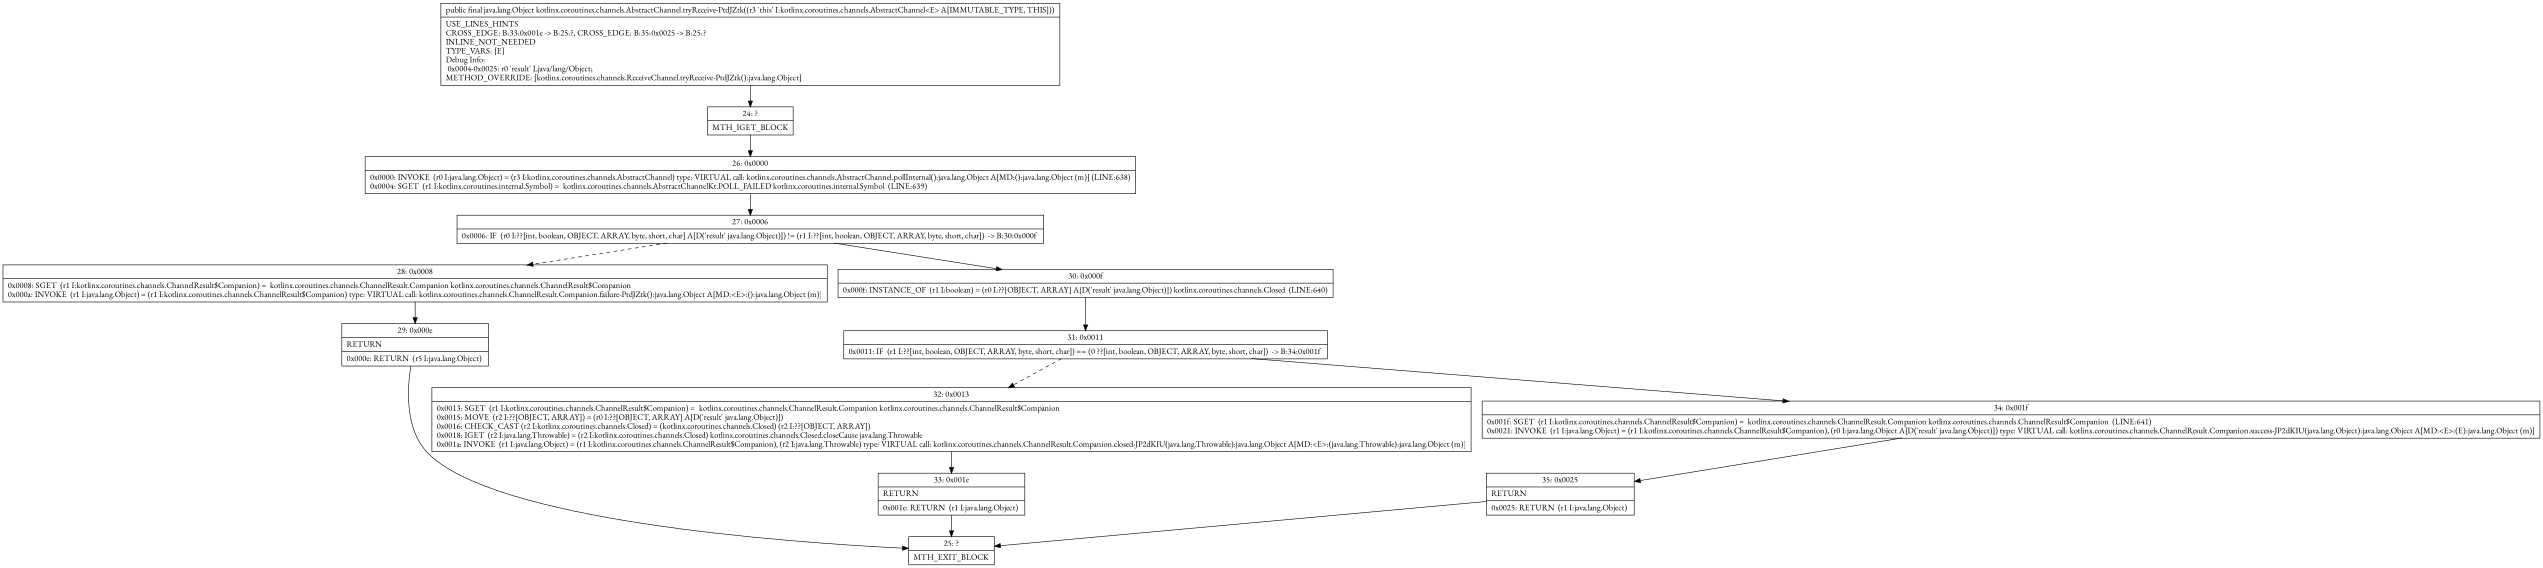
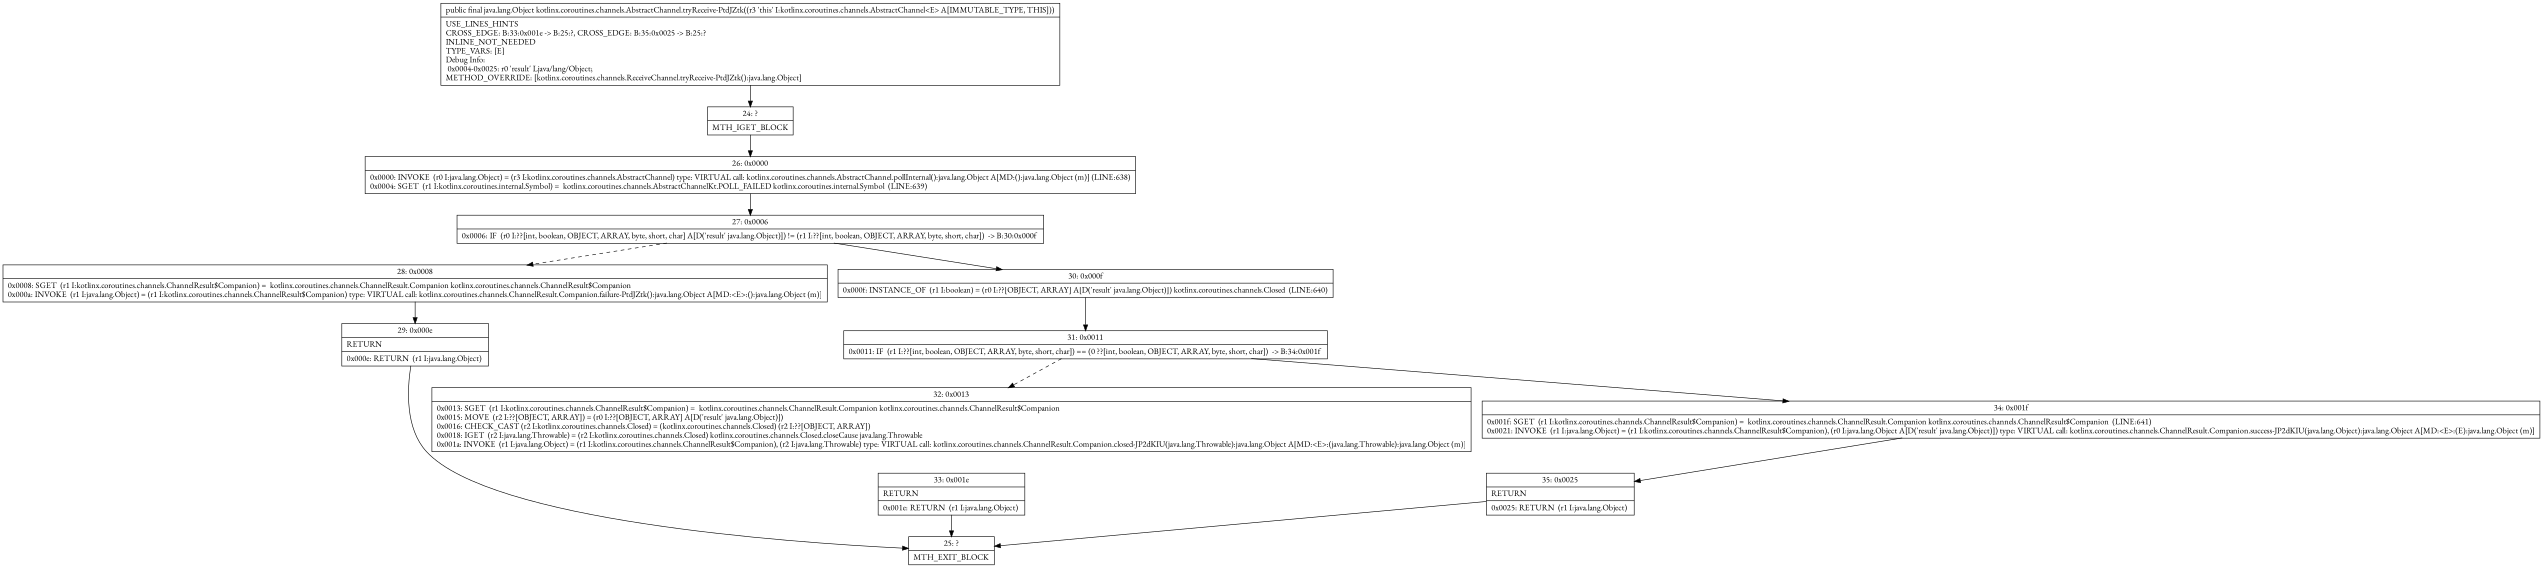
node "29: 0x000e": text "0x000e: RETURN  (r5 I:java.lang.Object)" -> "0x000e: RETURN  (r1 I:java.lang.Object)"
edge "32: 0x0013" -> "33: 0x001e": removed
